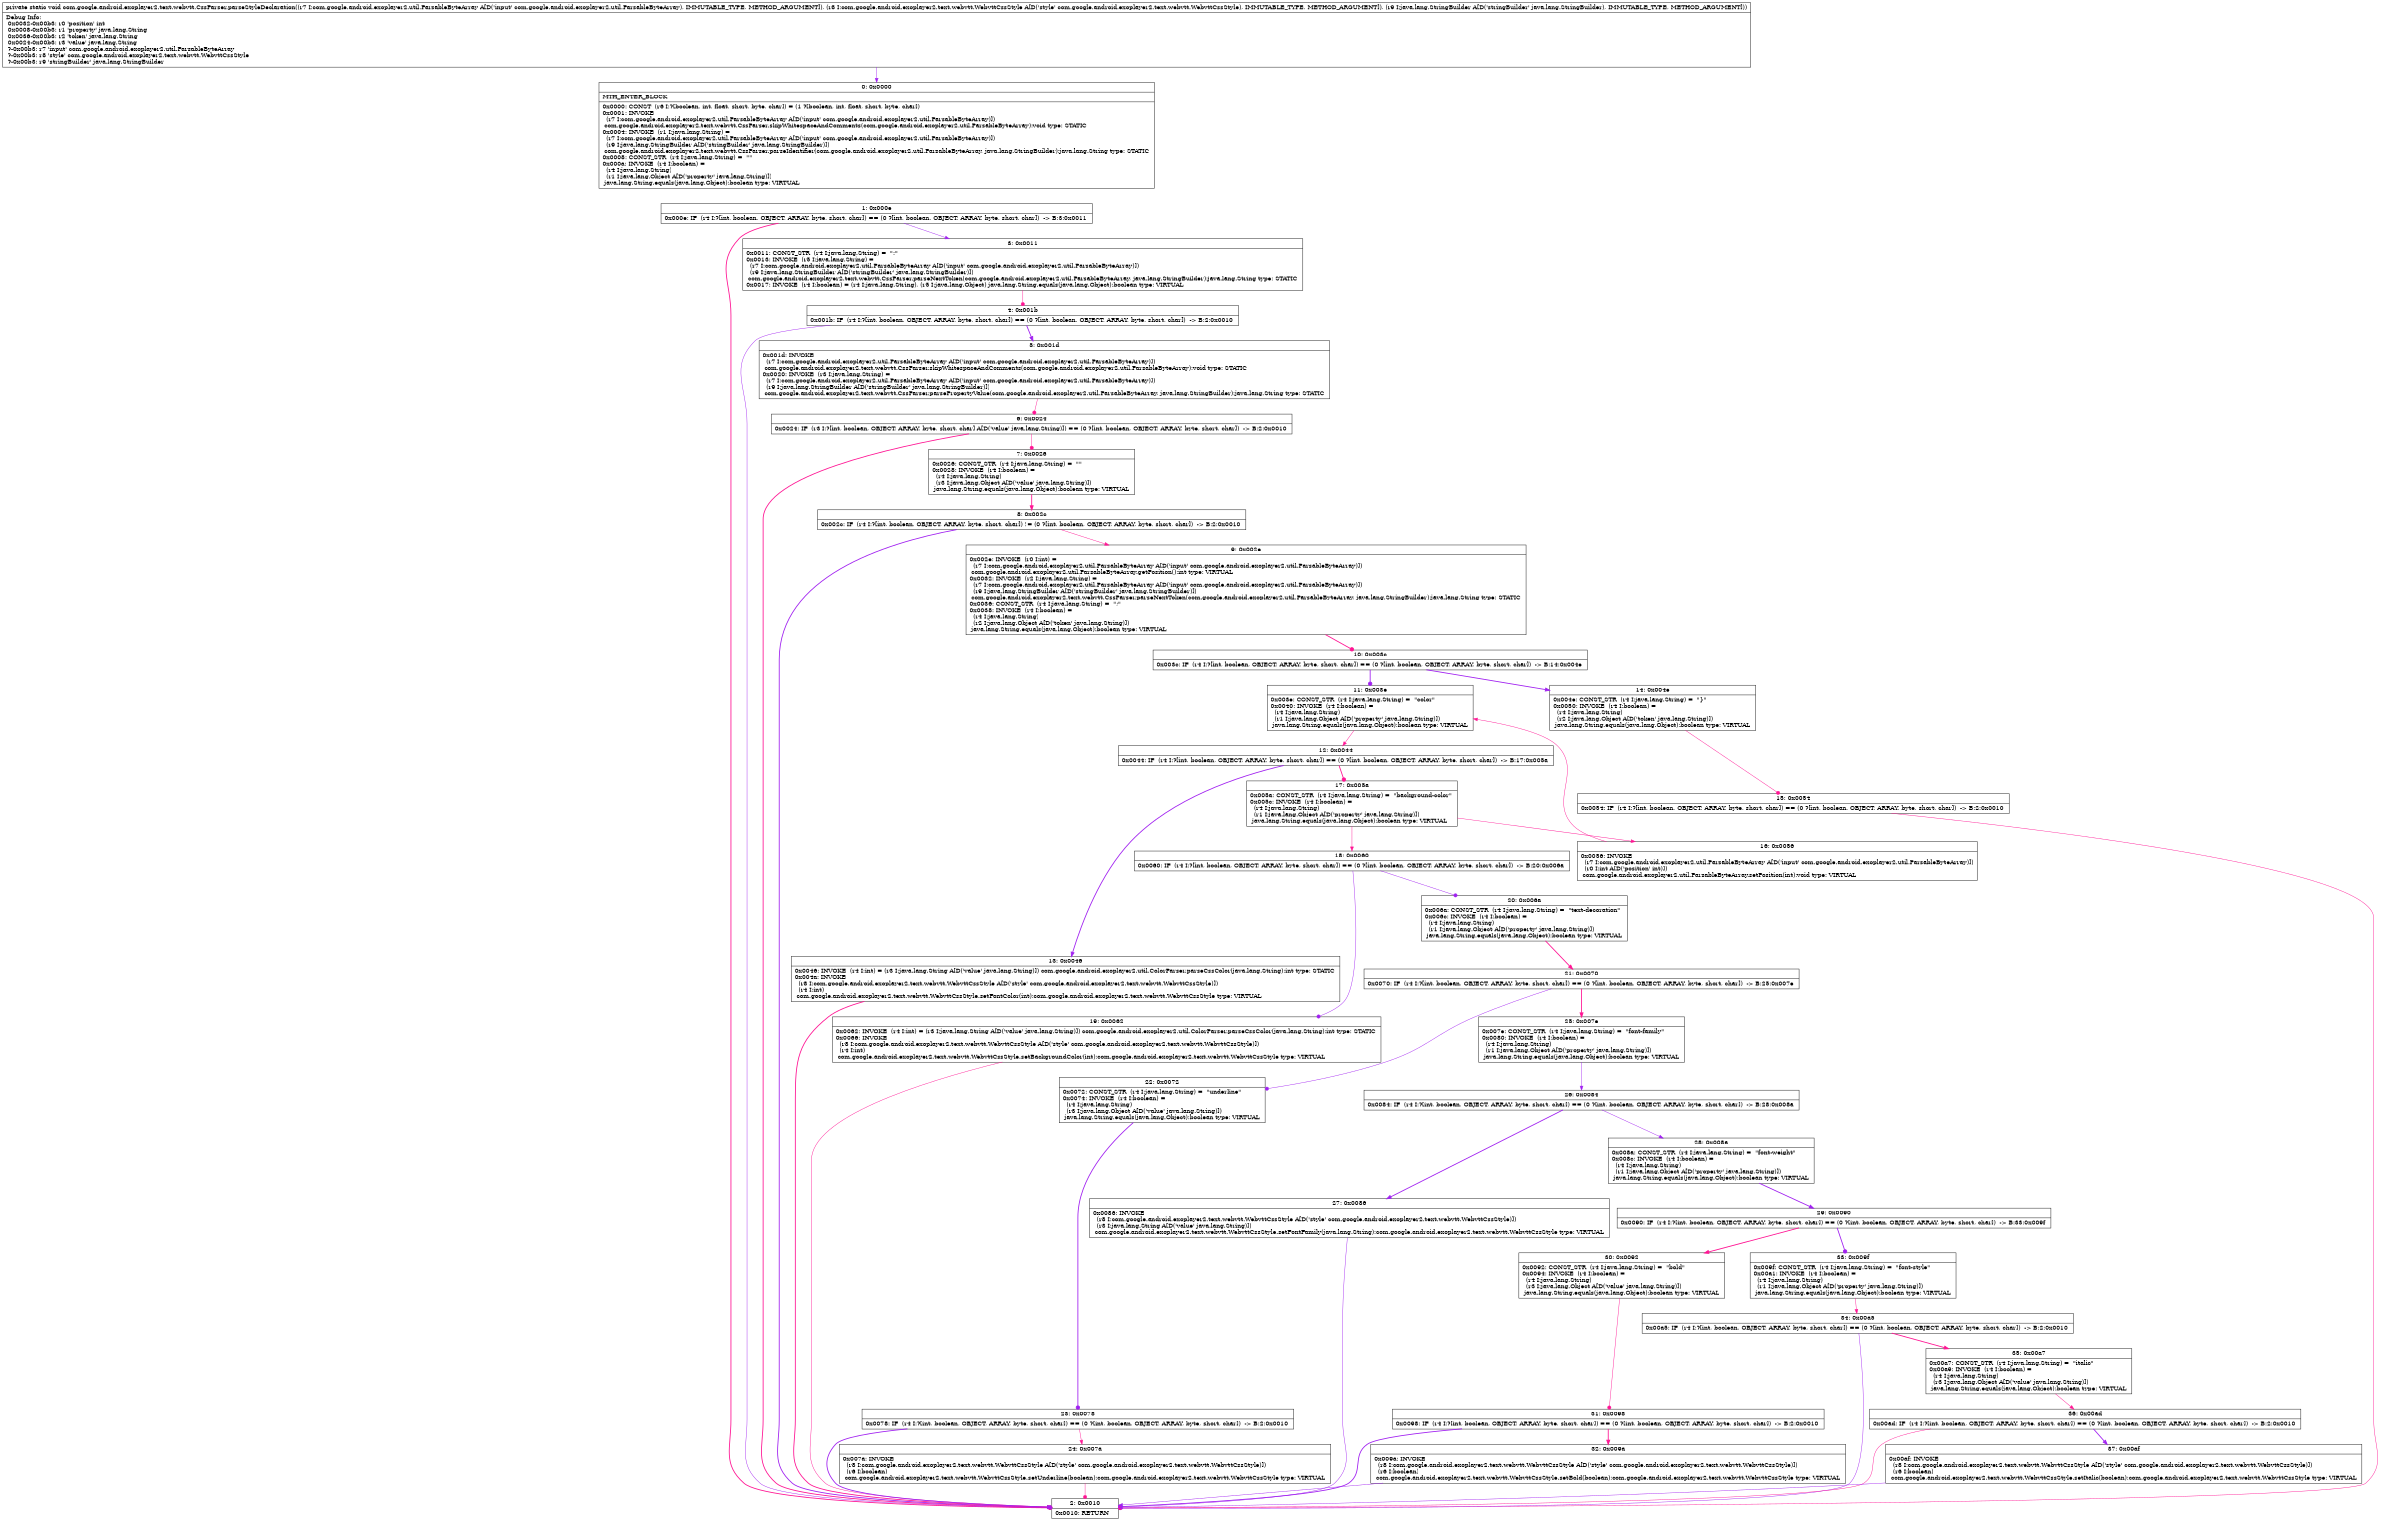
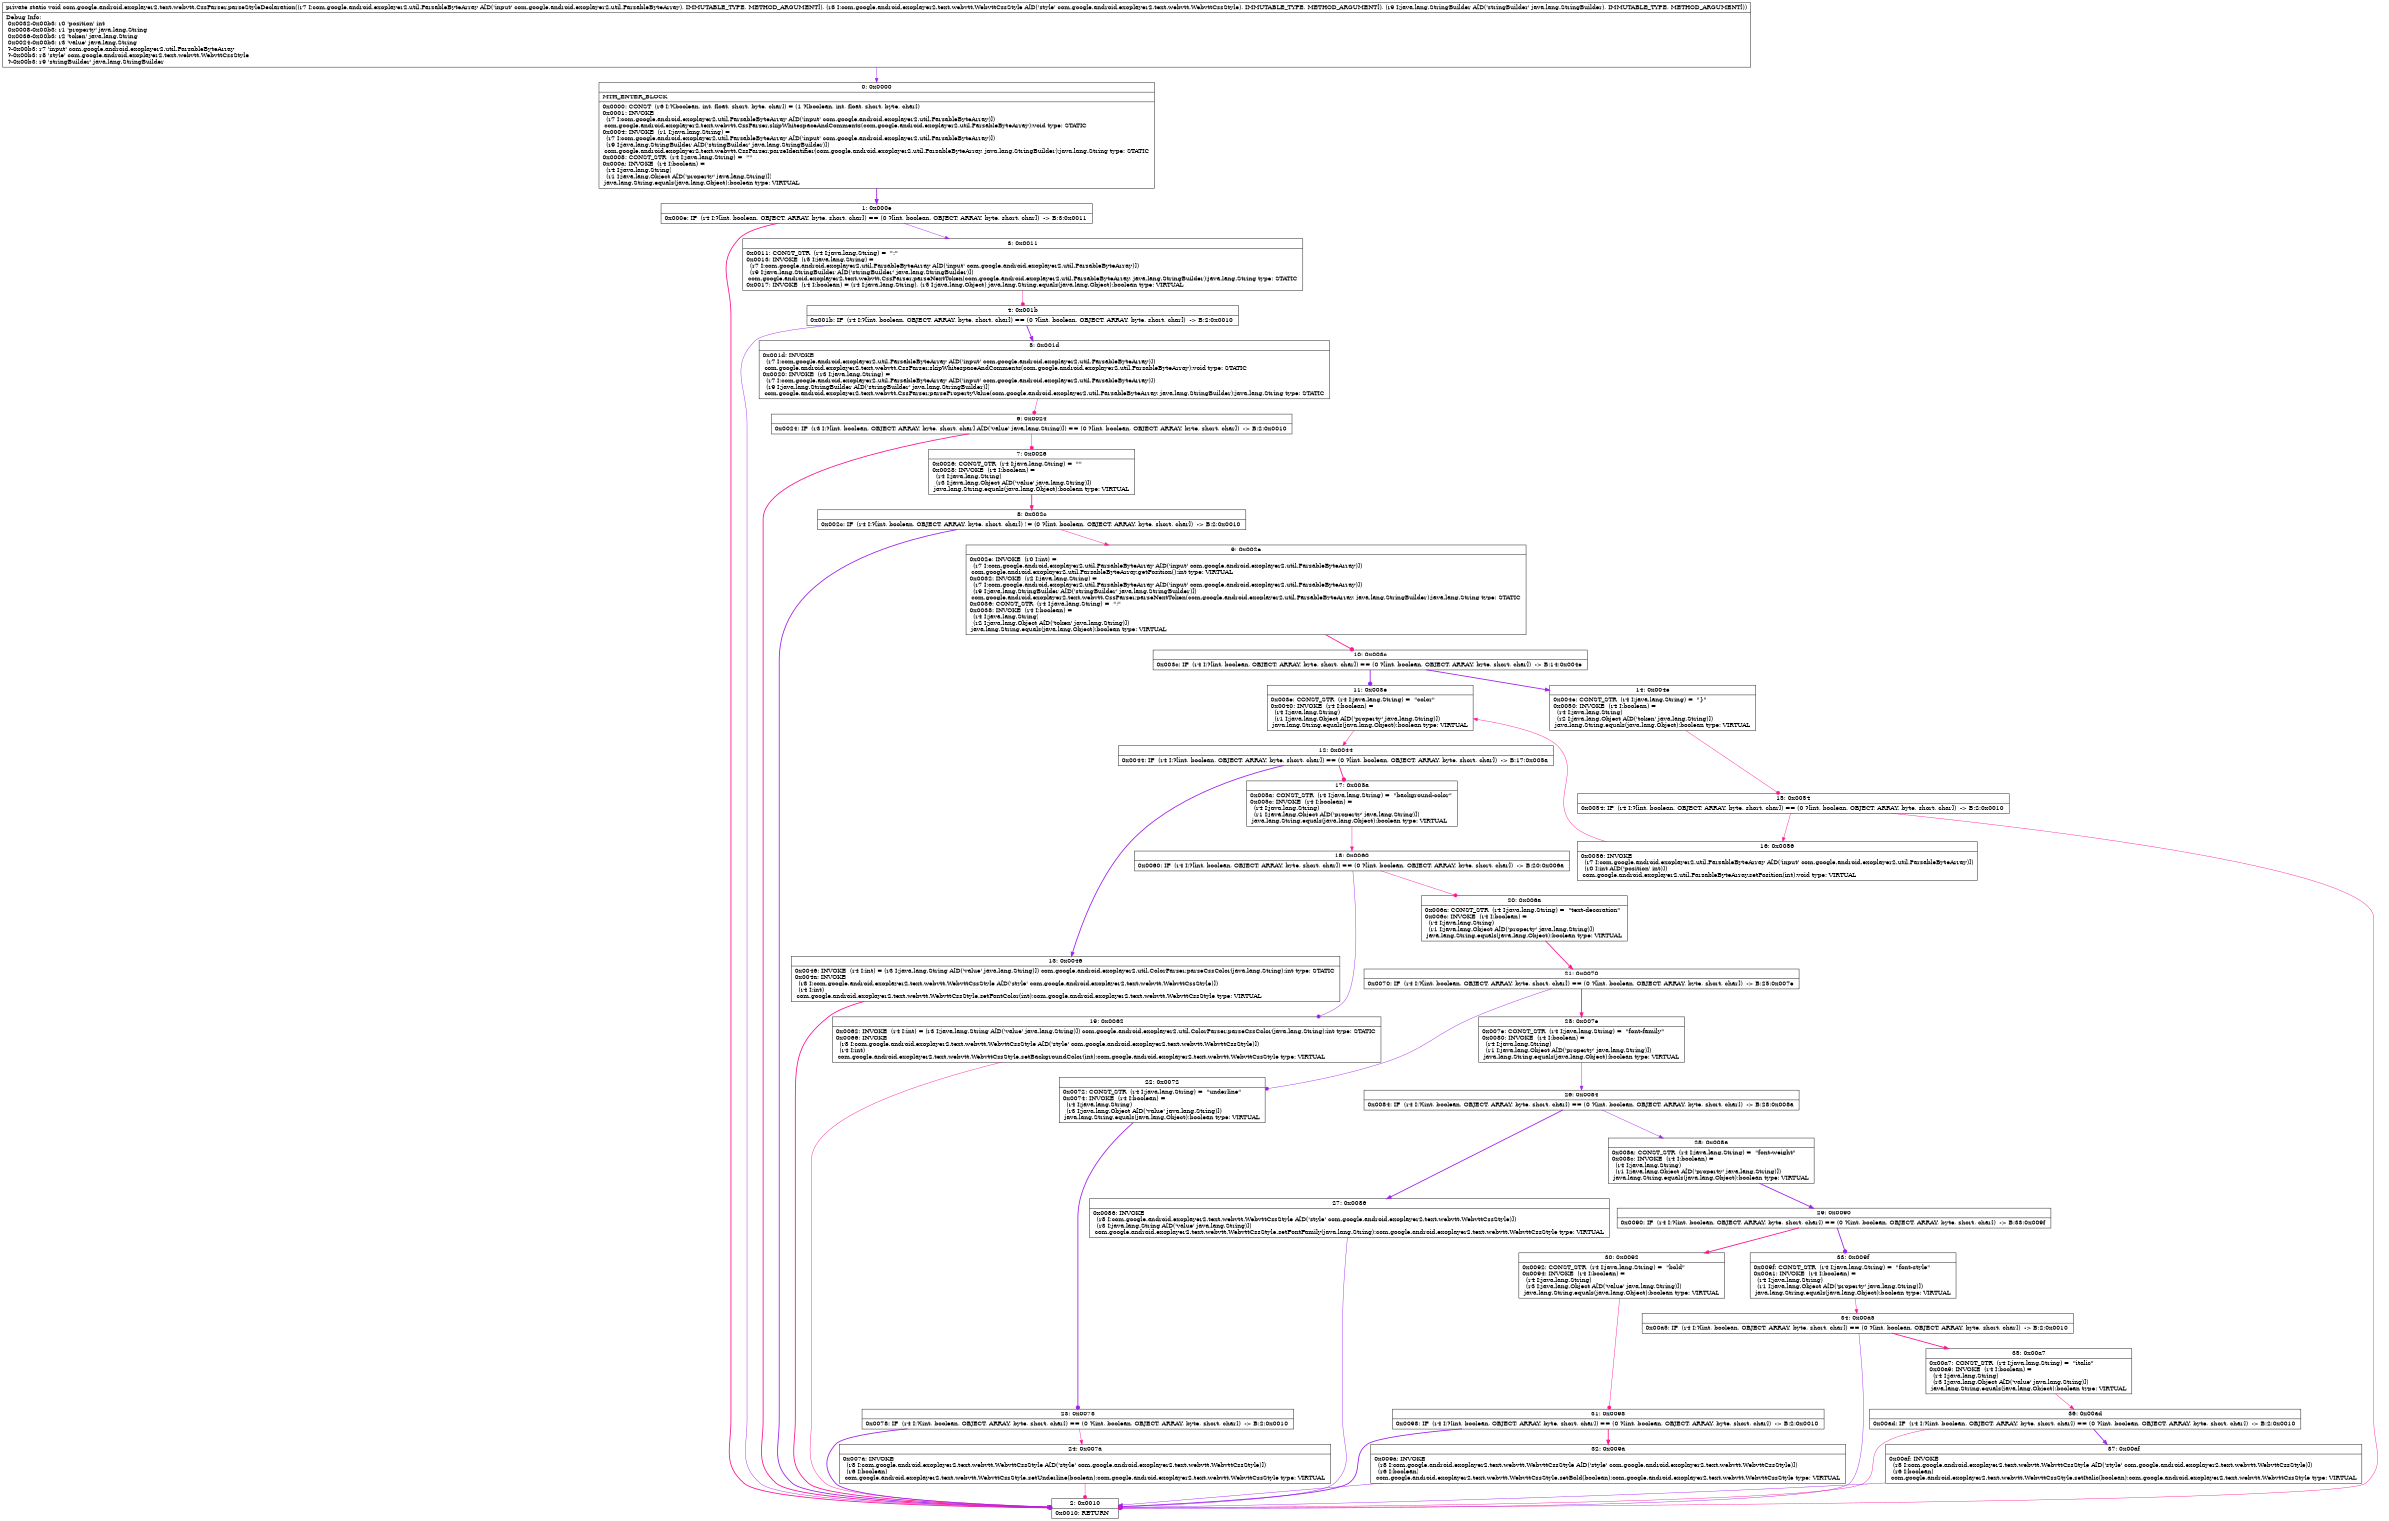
edge "0: 0x0000" -> "1: 0x000e": added
edge "17: 0x005a" -> "16: 0x0056": now "15: 0x0054" -> "16: 0x0056"
edge "18: 0x0060" -> "20: 0x006a": color purple -> deeppink
edge "23: 0x0078" -> "2: 0x0010": arrowhead normal -> dot
